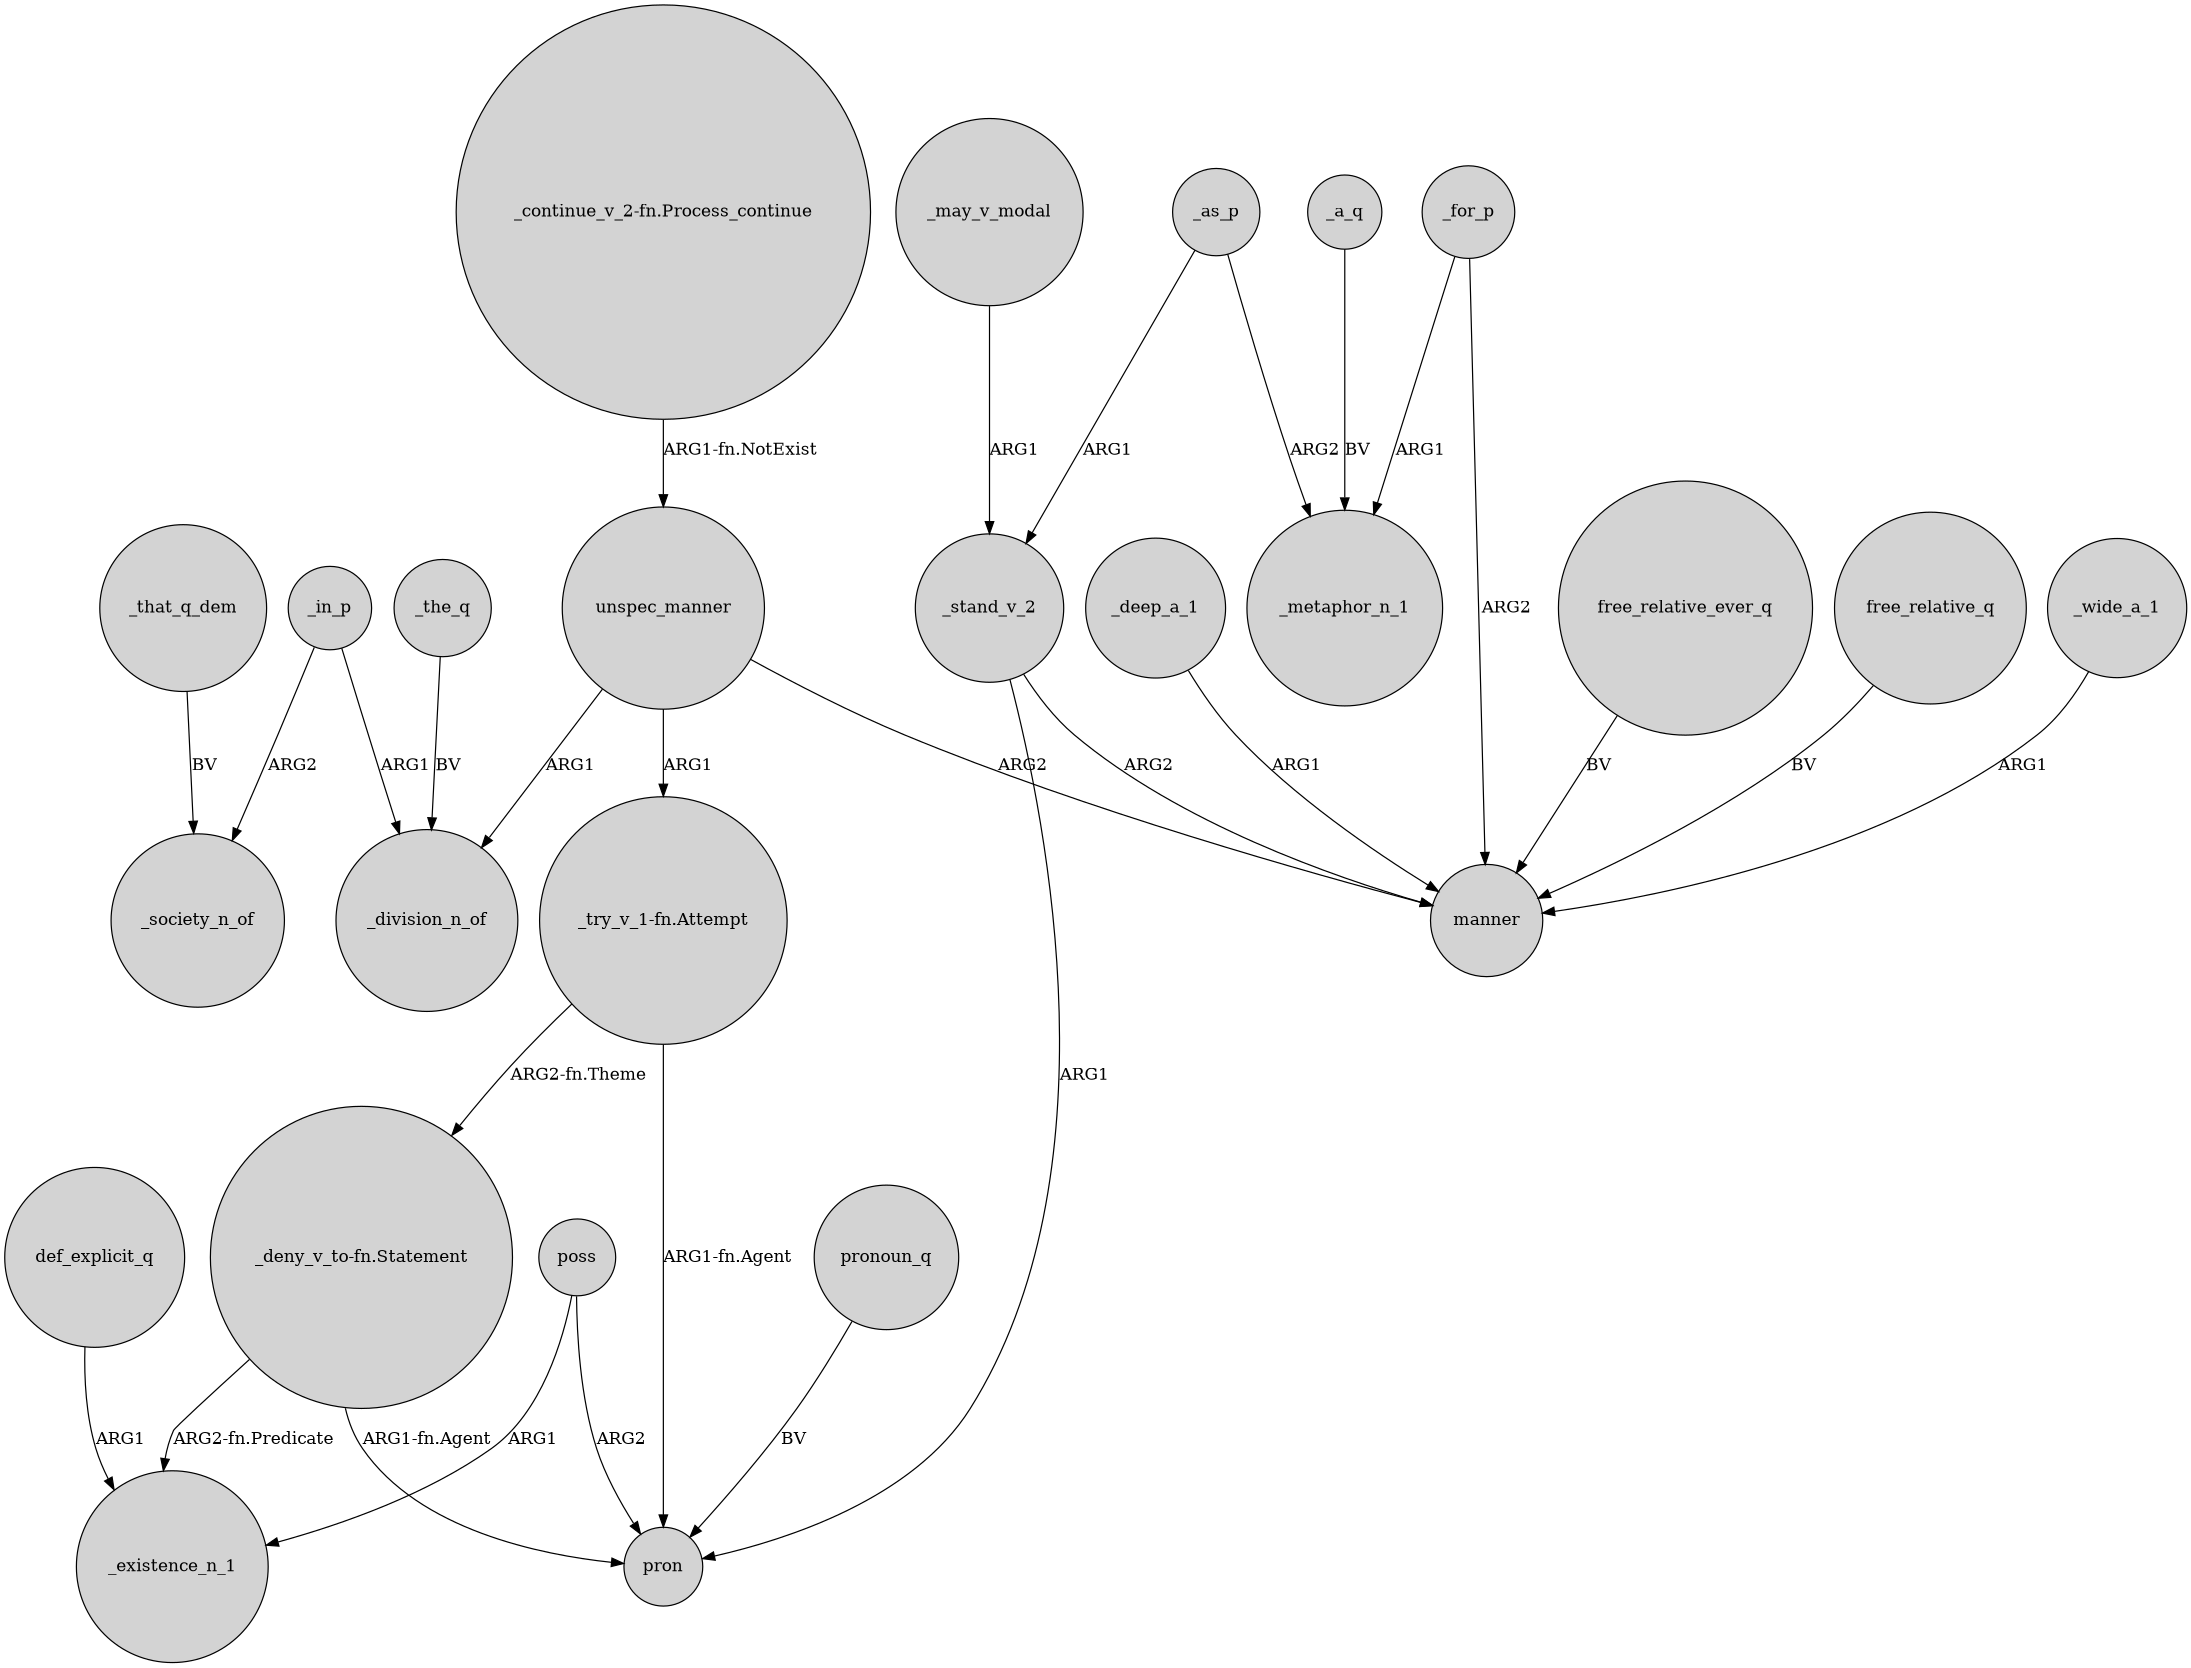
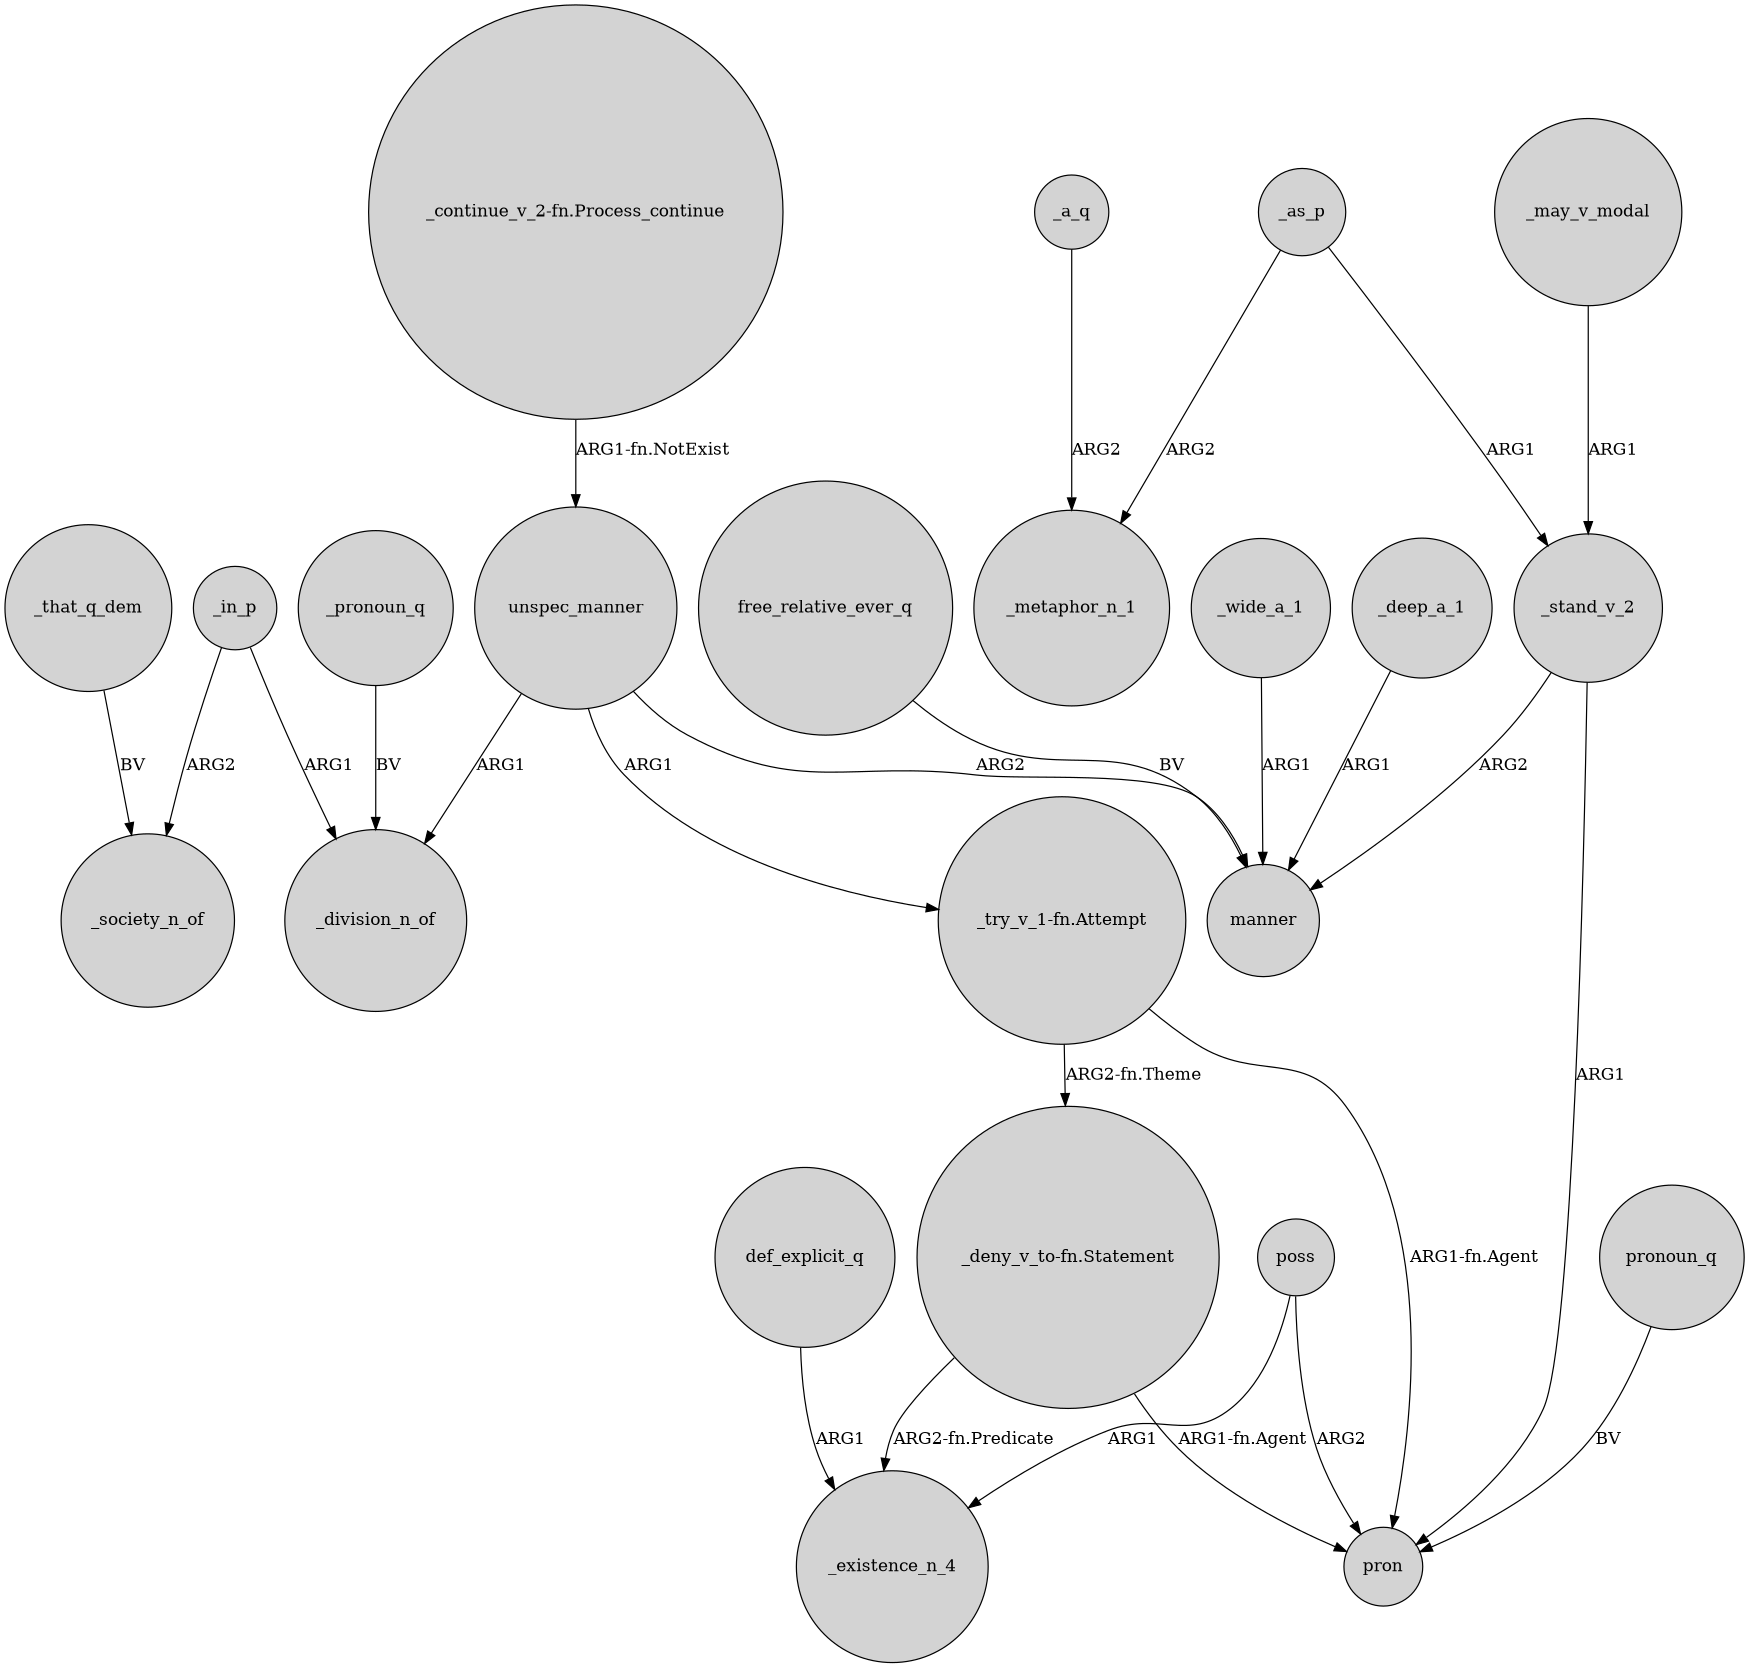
node "_for_p": removed
edge "_a_q" -> "_metaphor_n_1": label "BV" -> "ARG2"
node "_the_q": label "_the_q" -> "_pronoun_q"
node "free_relative_q": removed
node "_existence_n_1": label "_existence_n_1" -> "_existence_n_4"
